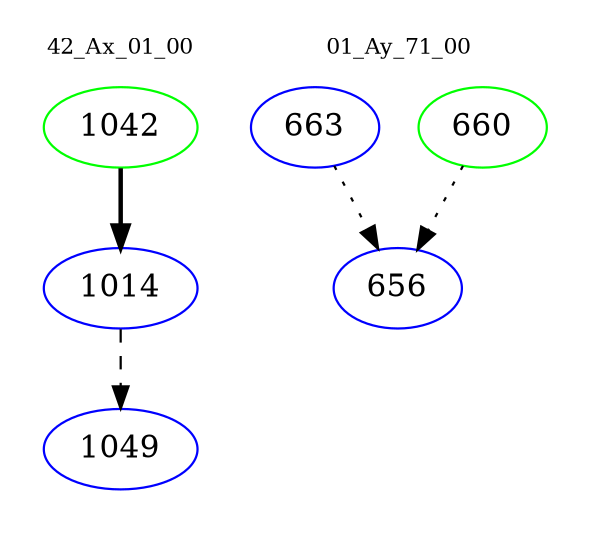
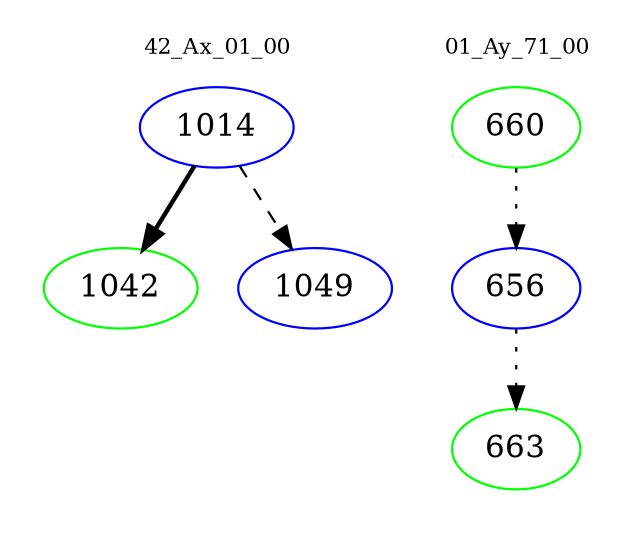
node "663": color blue -> green
edge "1042" -> "1014": reversed
edge "663" -> "656": reversed
